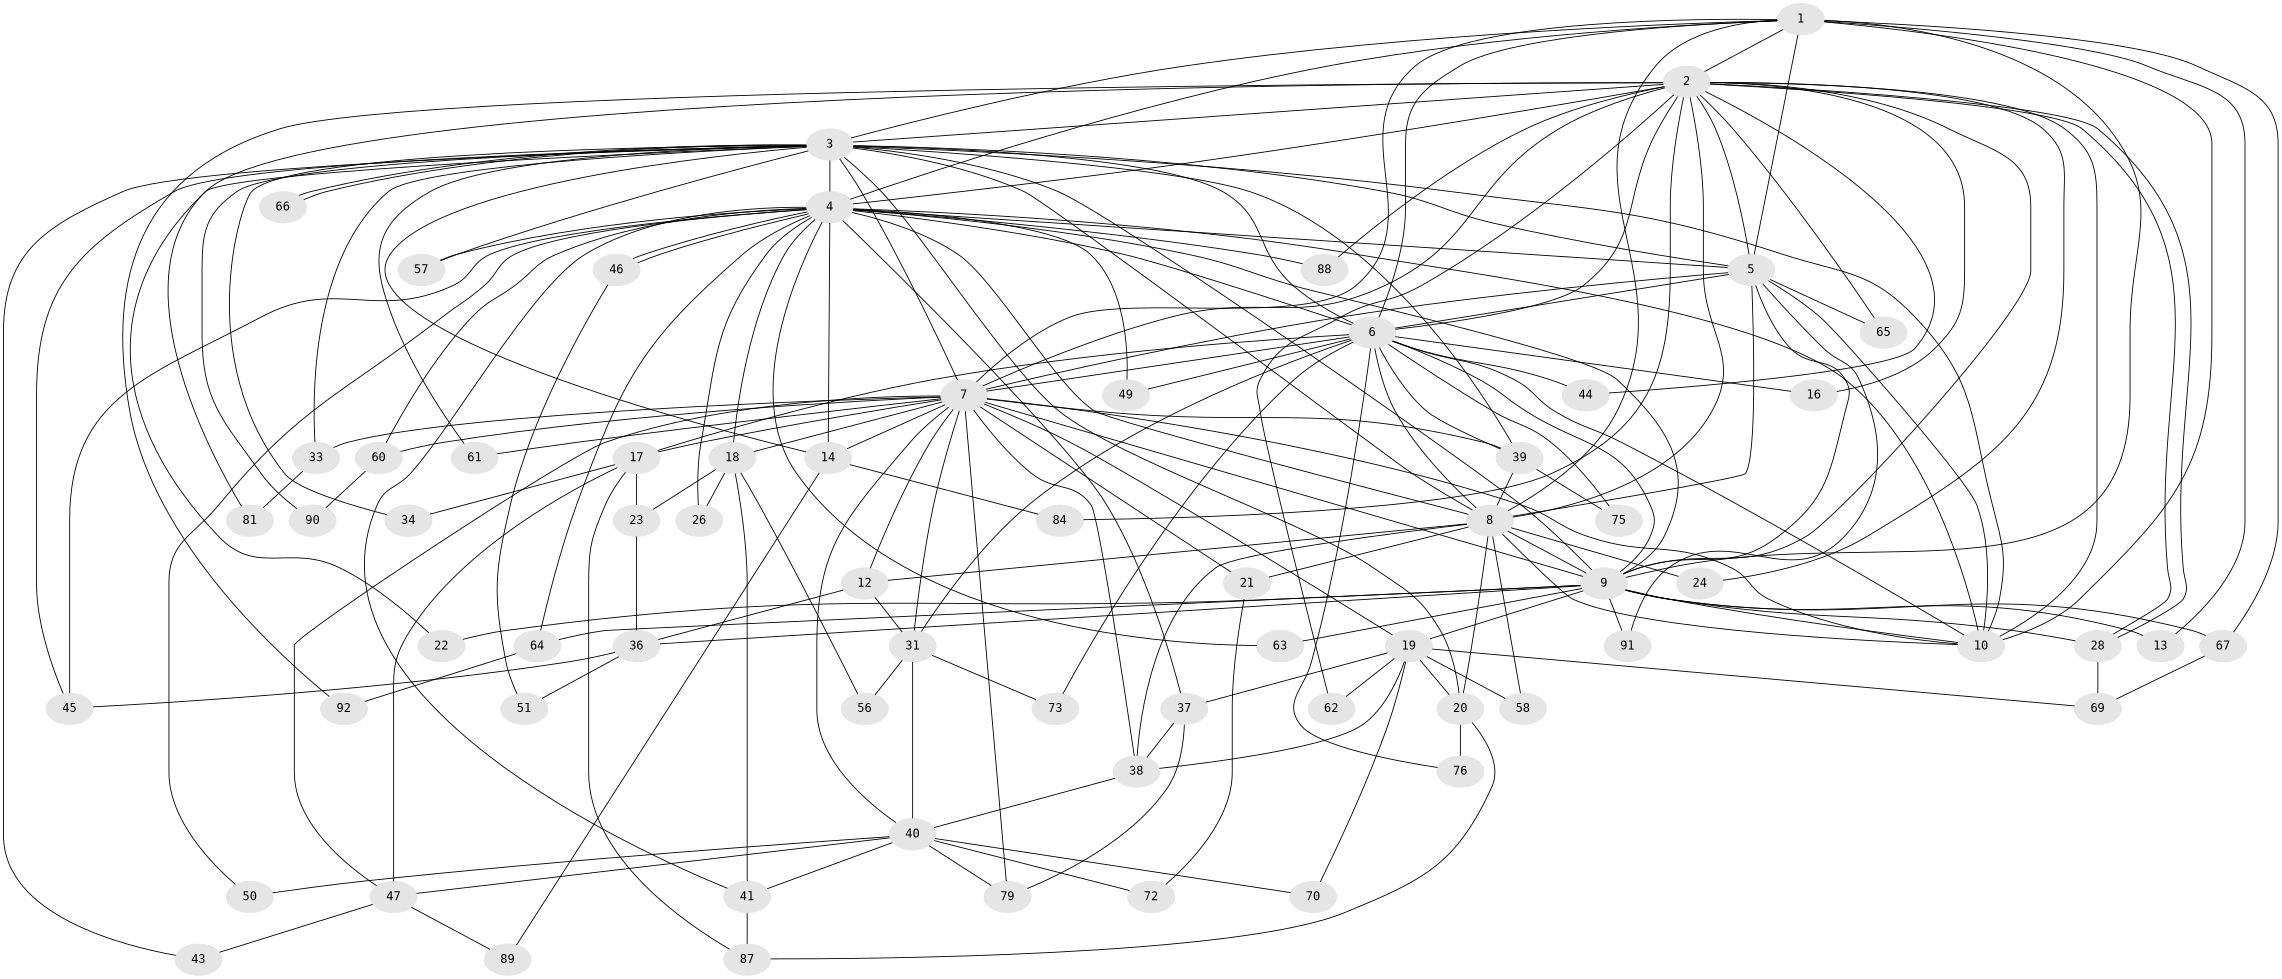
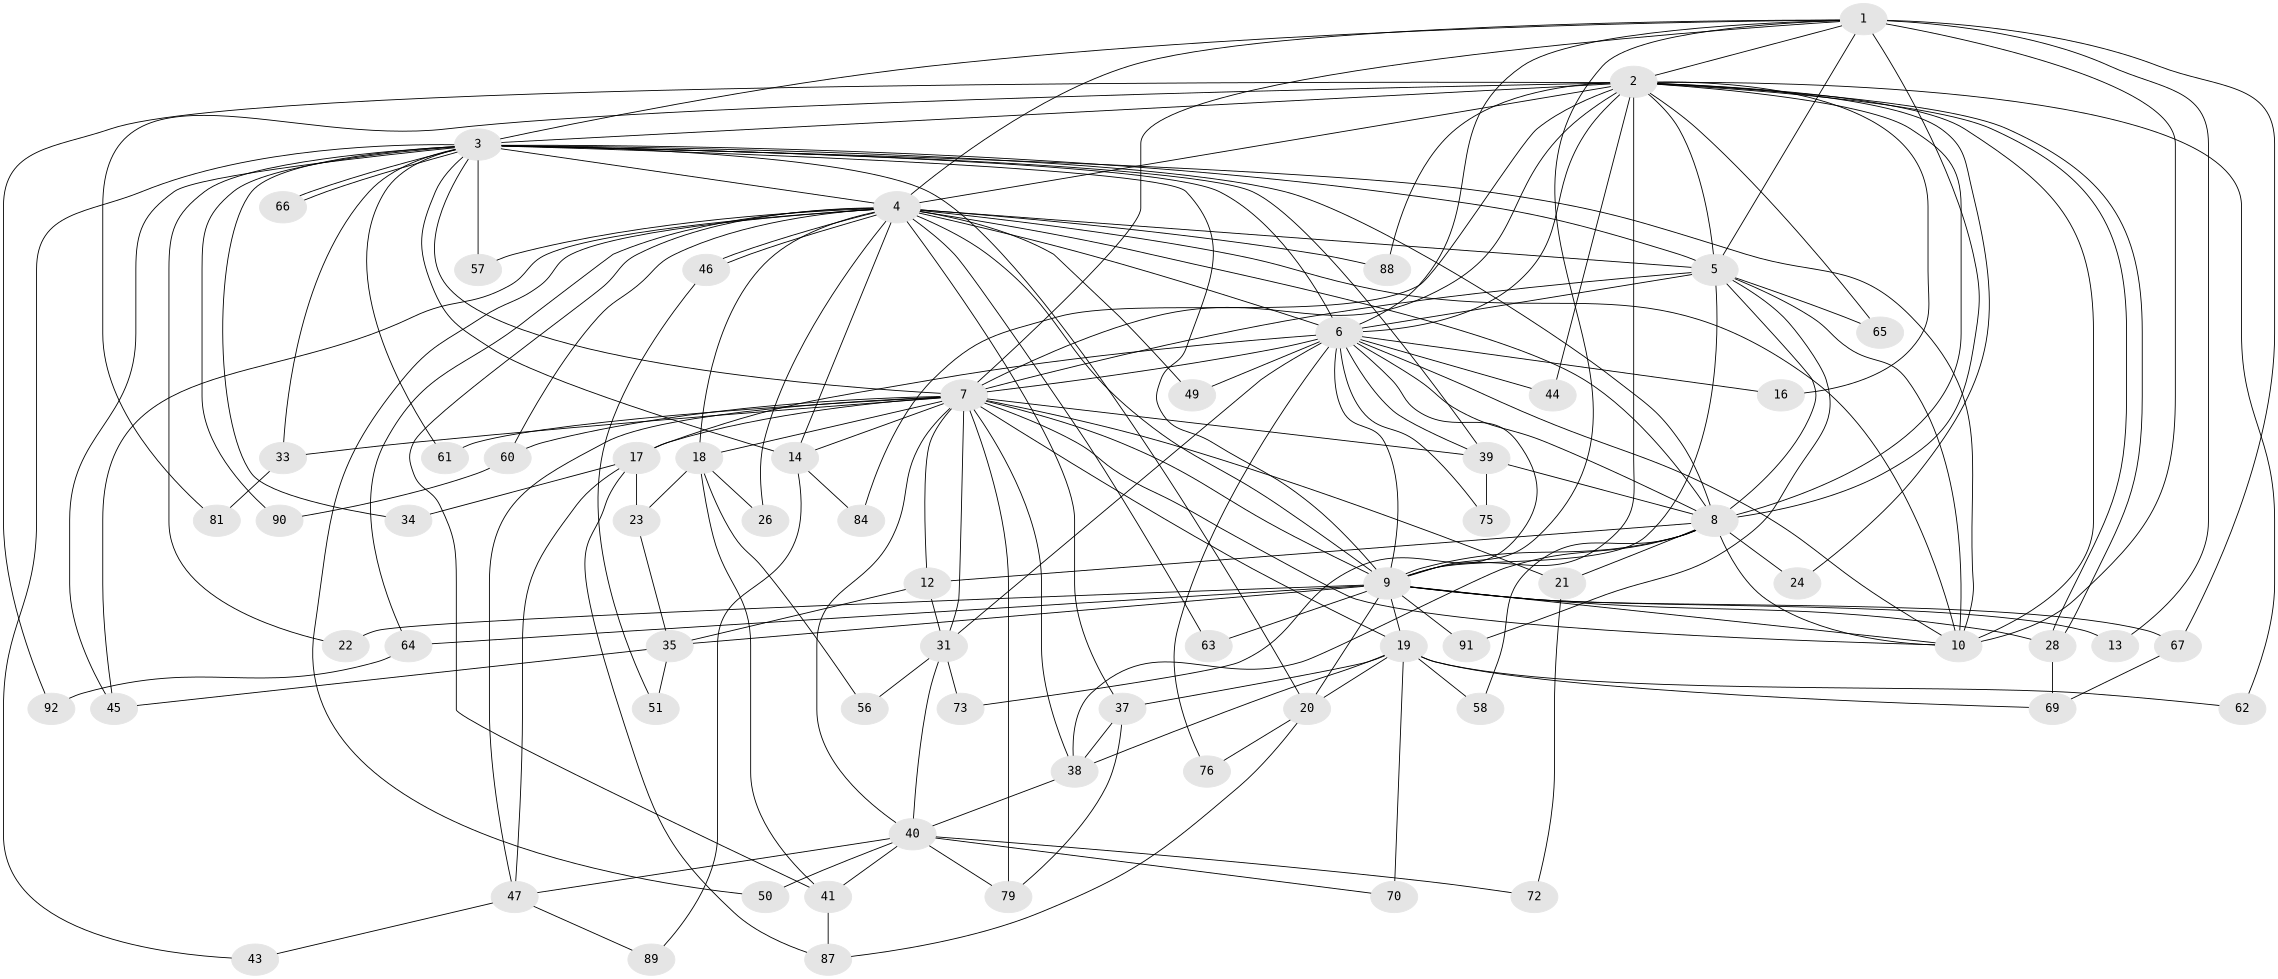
edge "8" -- "20": now "9" -- "20"
node "36": label "36" -> "35"
